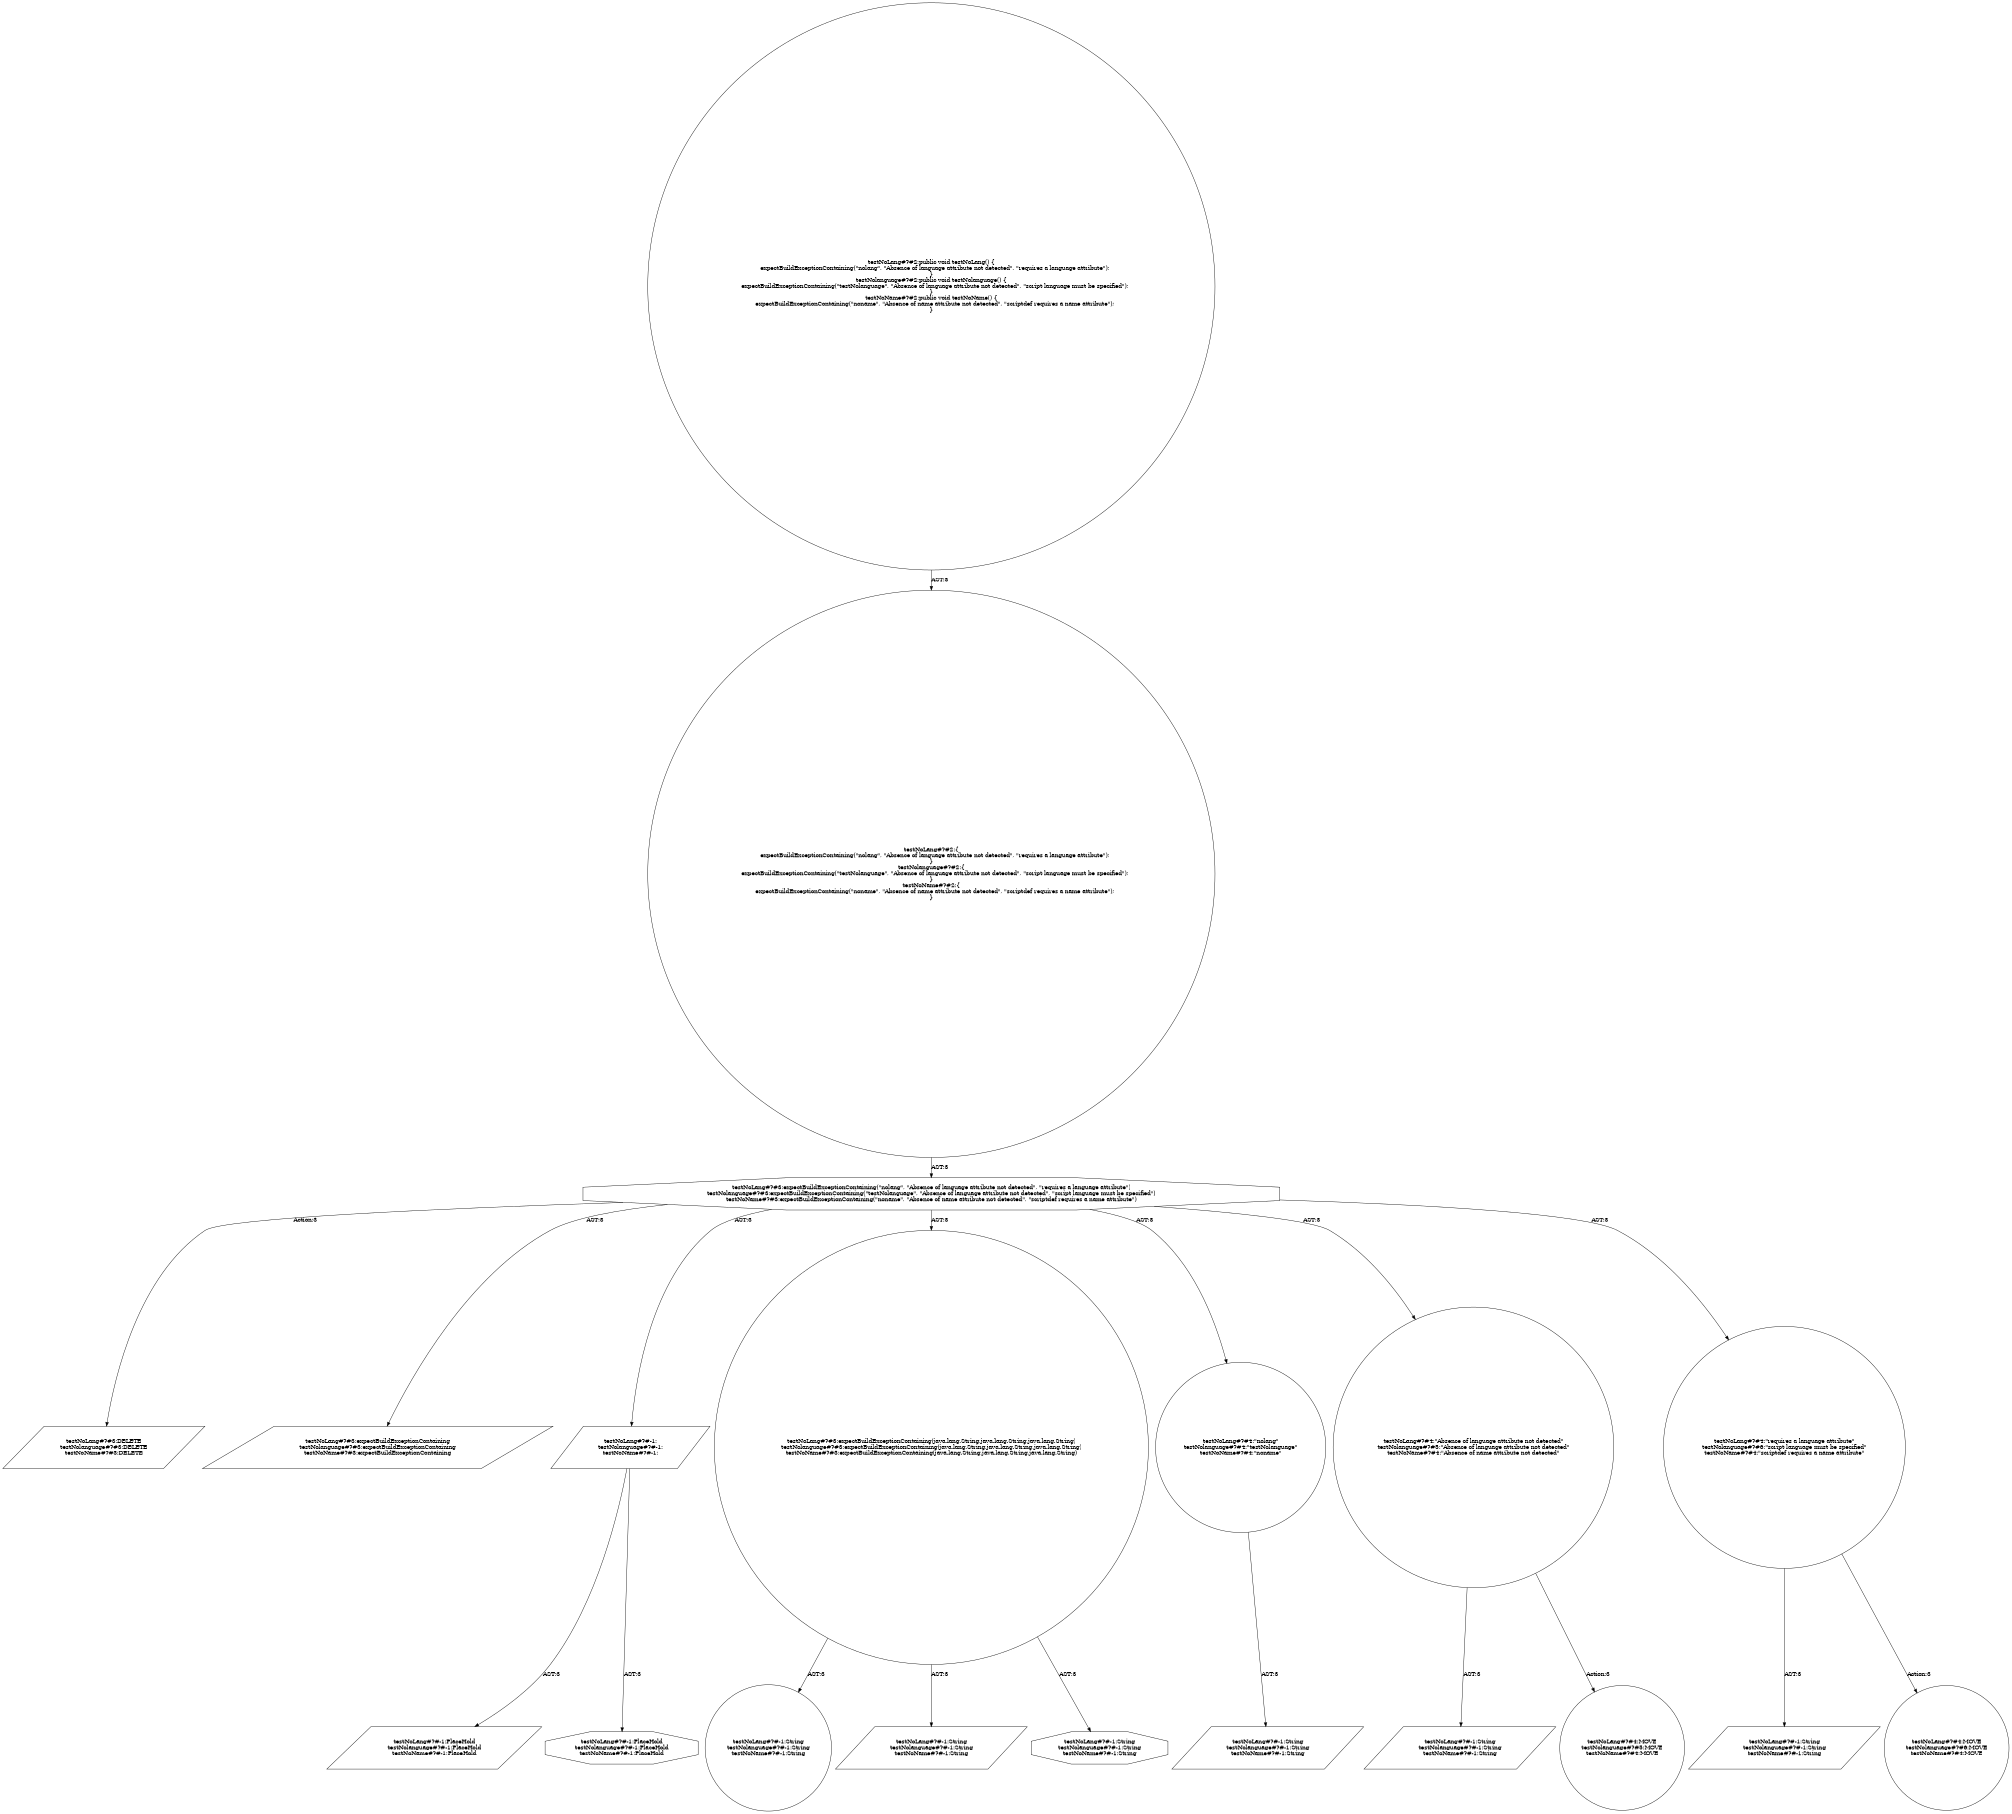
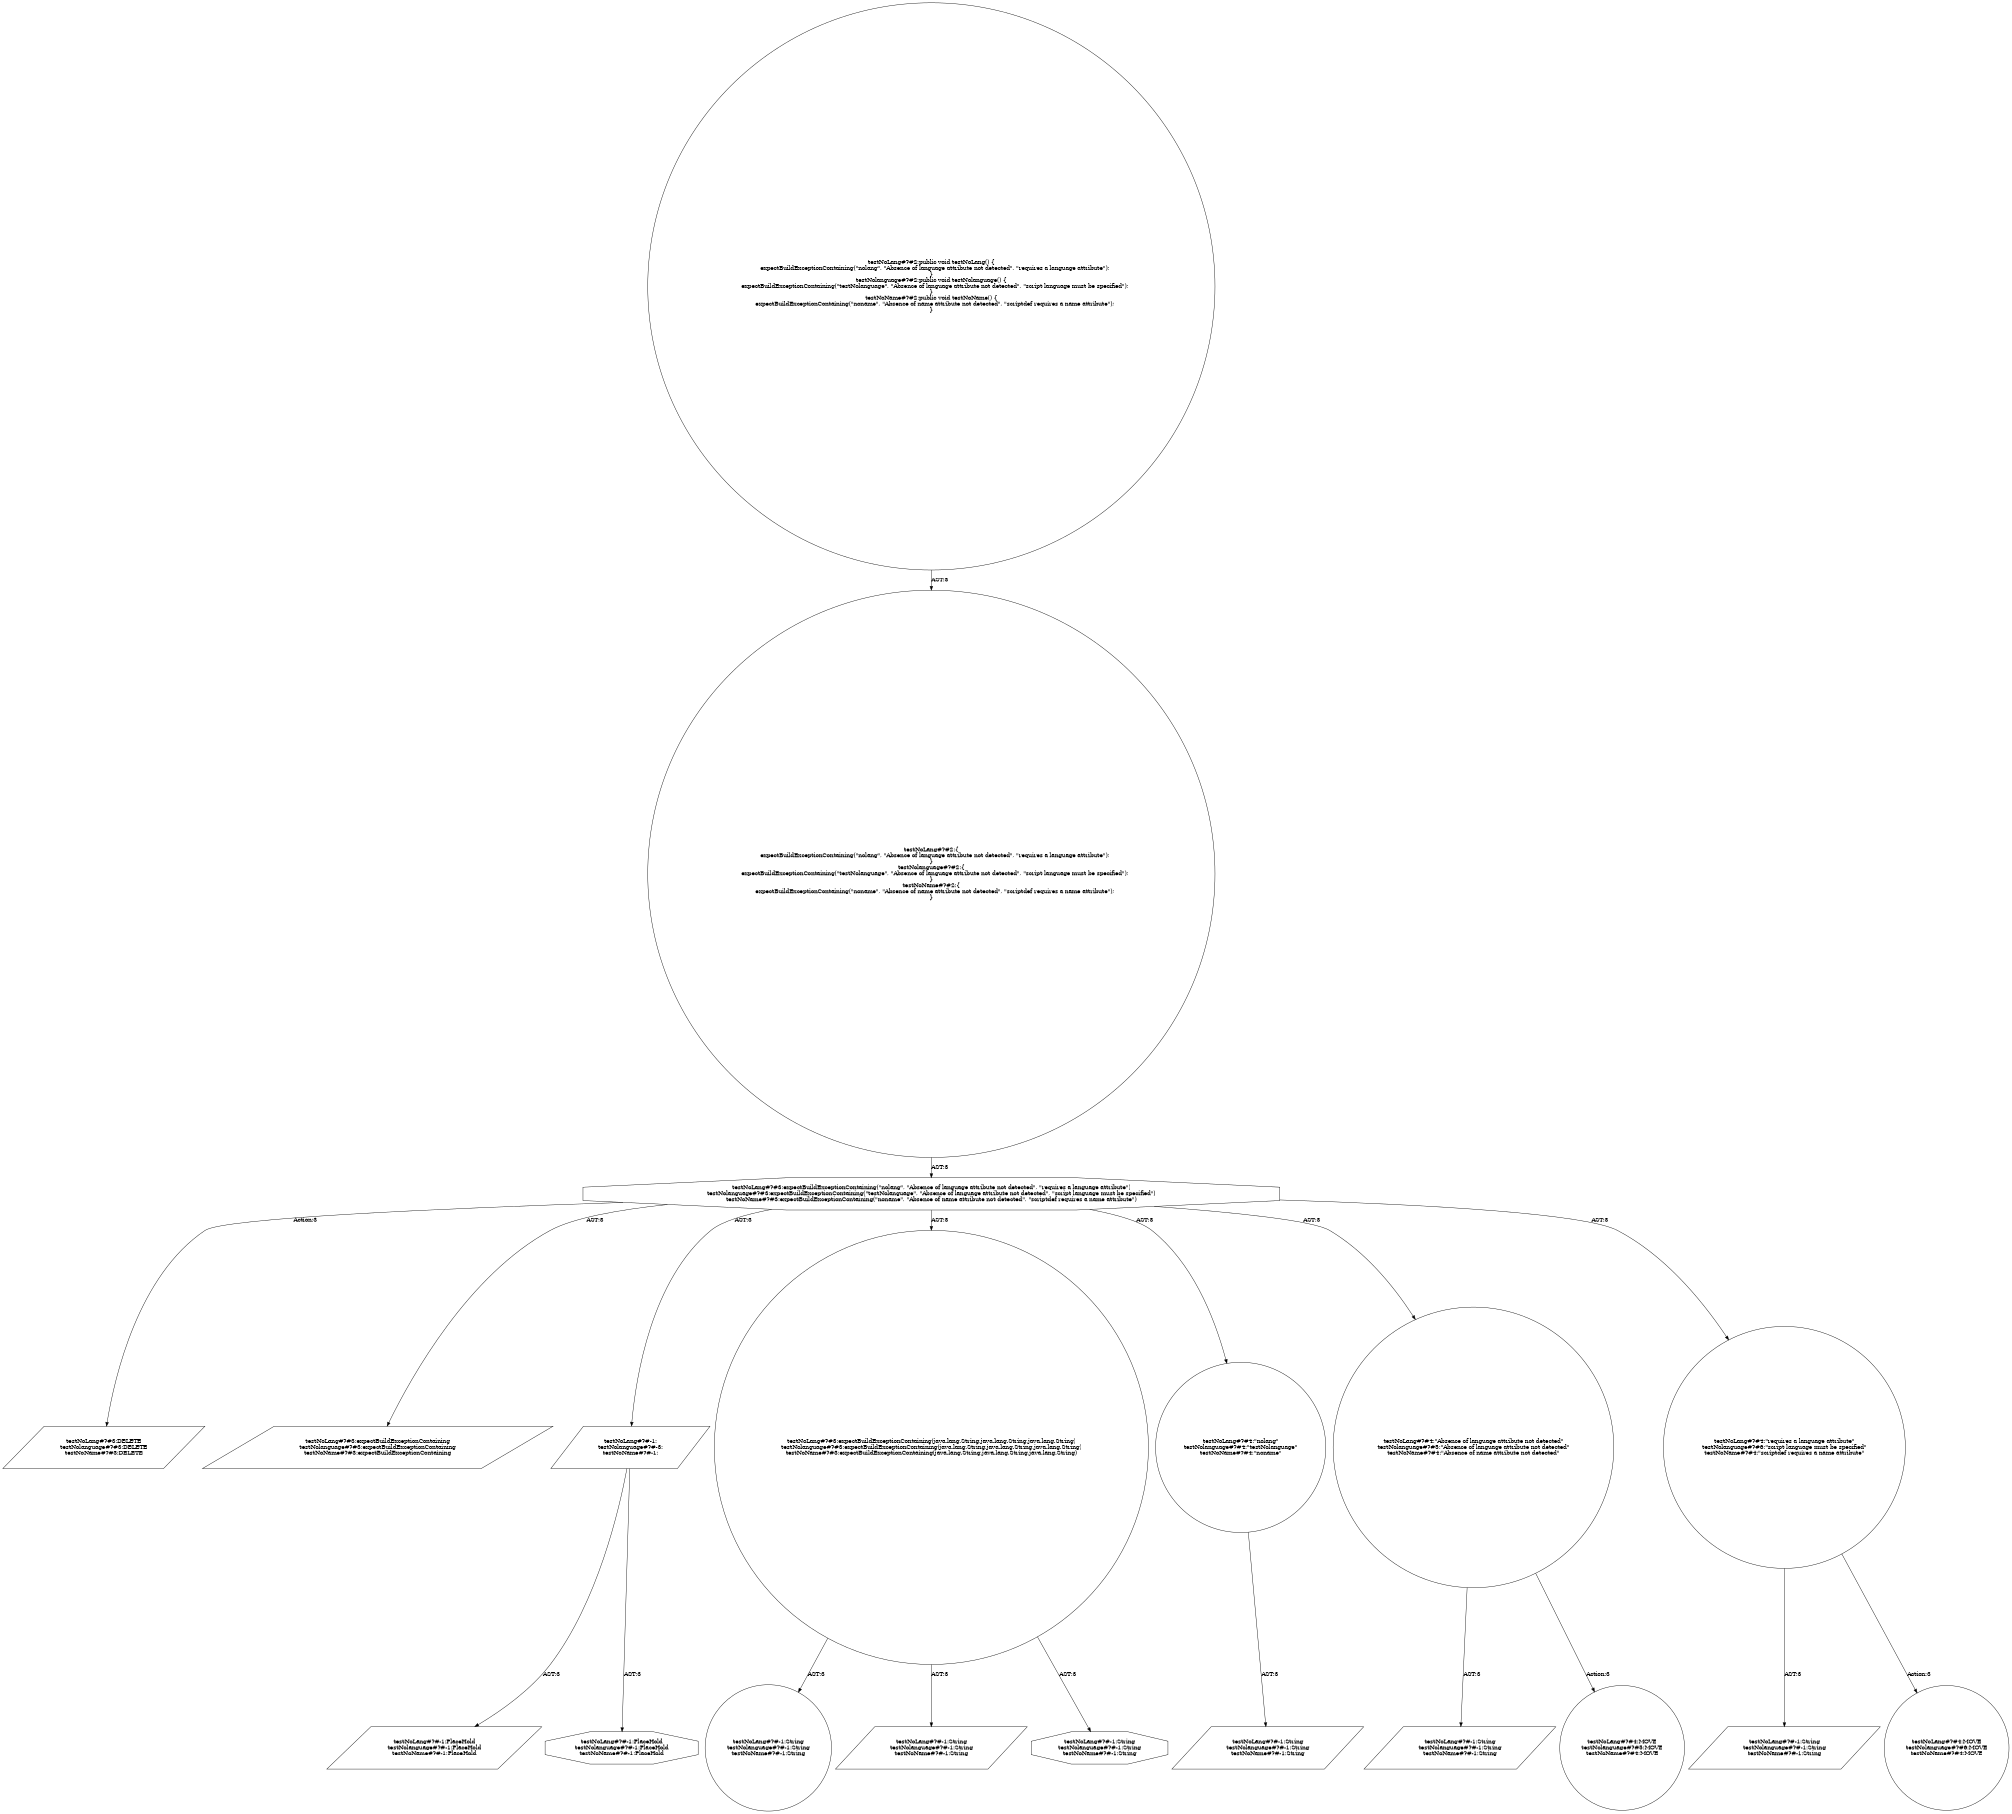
node "testNoLang#?#-1: testNolanguage#?#-1: testNoName#?#-1:": label "testNoLang#?#-1: testNolanguage#?#-1: testNoName#?#-1:" -> "testNoLang#?#-1: testNolanguage#?#-3: testNoName#?#-1:"
